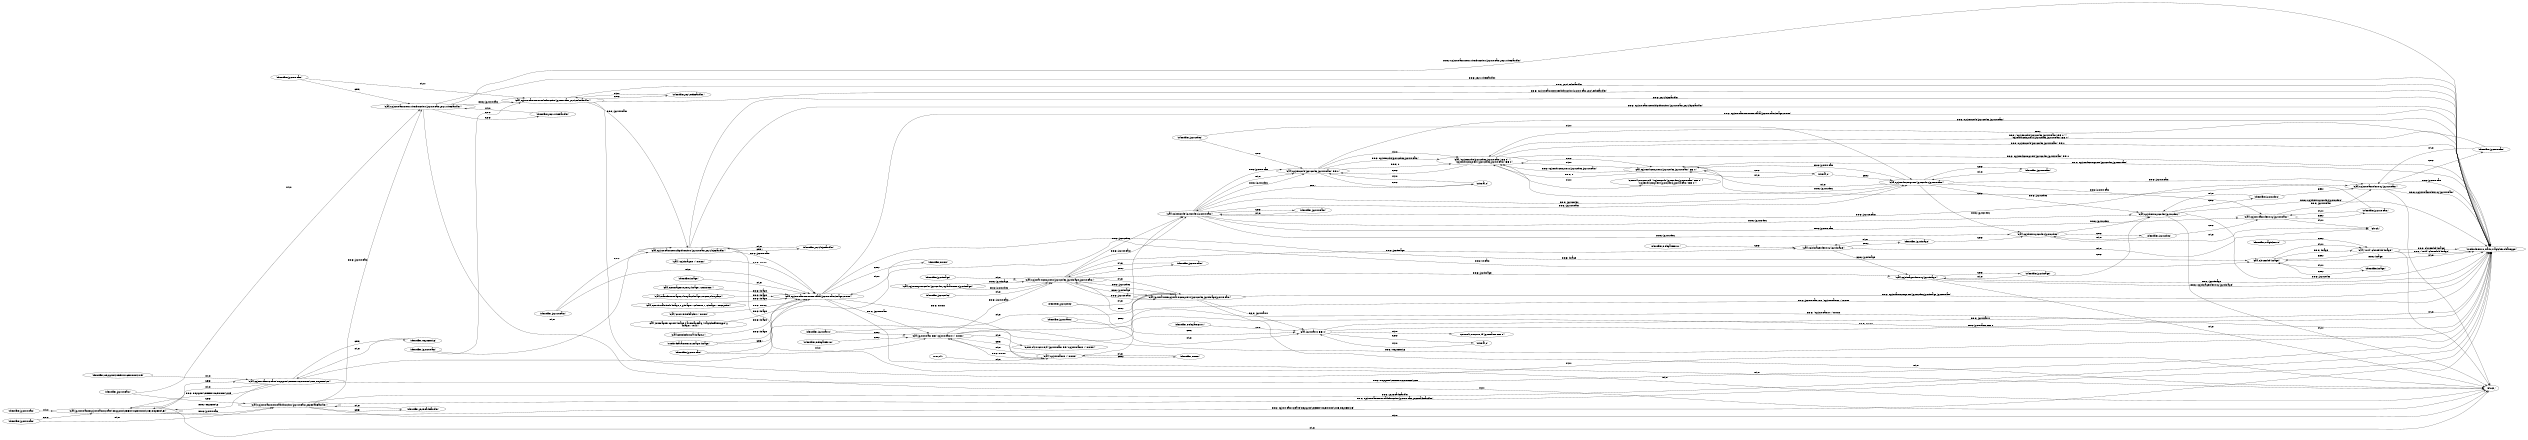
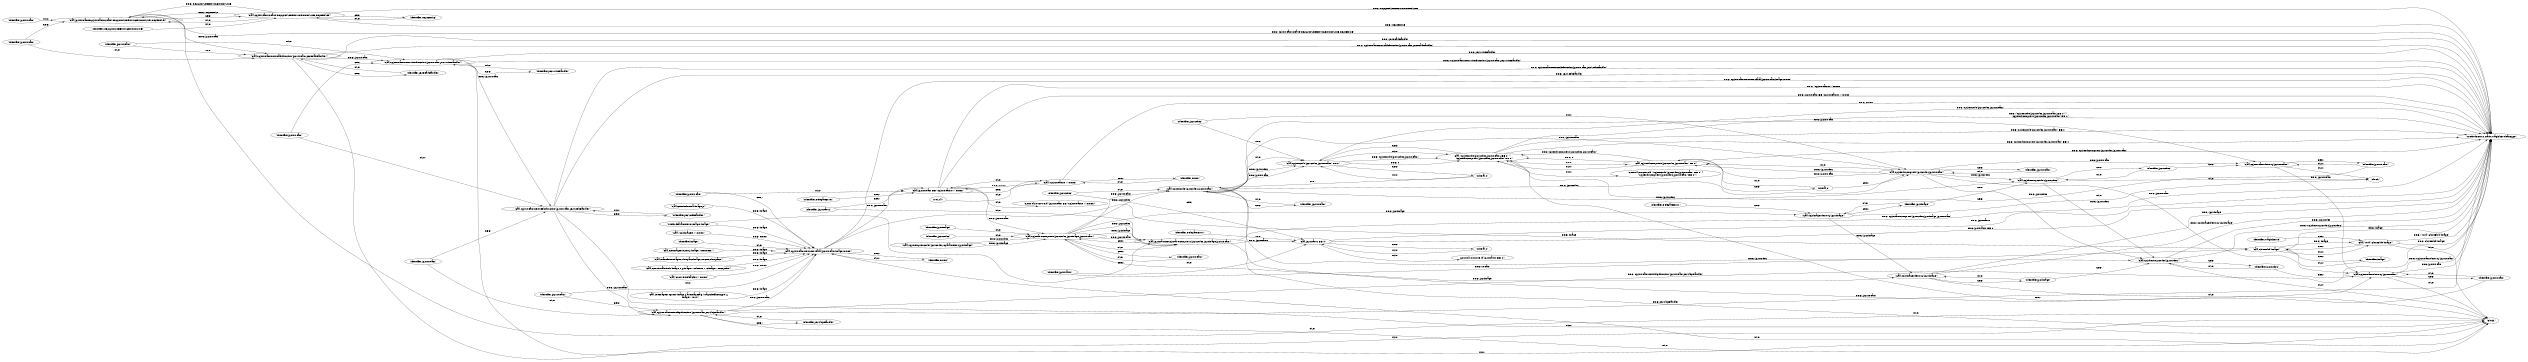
edge "(Call,opj_stream_set_user_data(jp2_stream,image,NULL))" -> "(Call,(opj_stream_t *) NULL)": removed, label "DDG: NULL"
